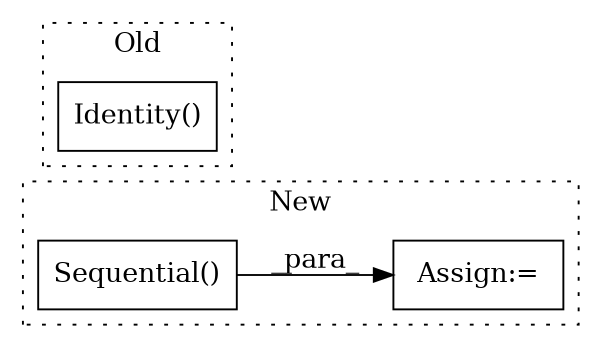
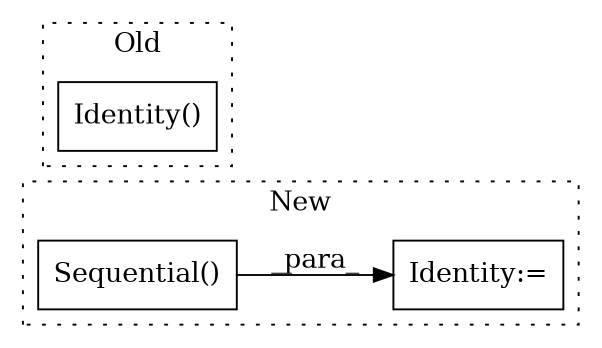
node "Assign:=": label "Assign:=" -> "Identity:="
